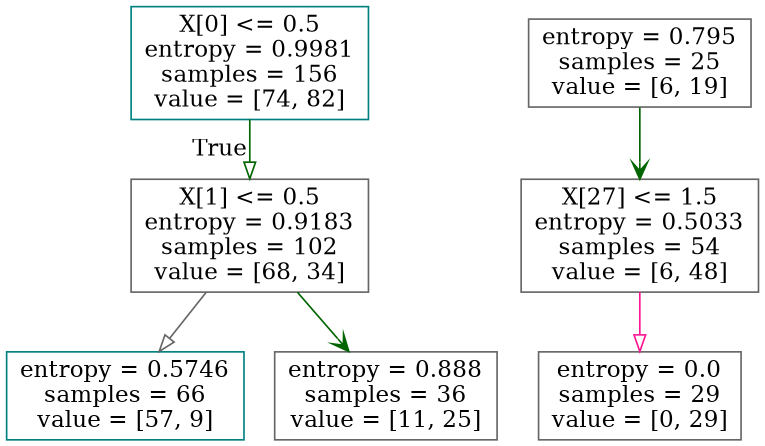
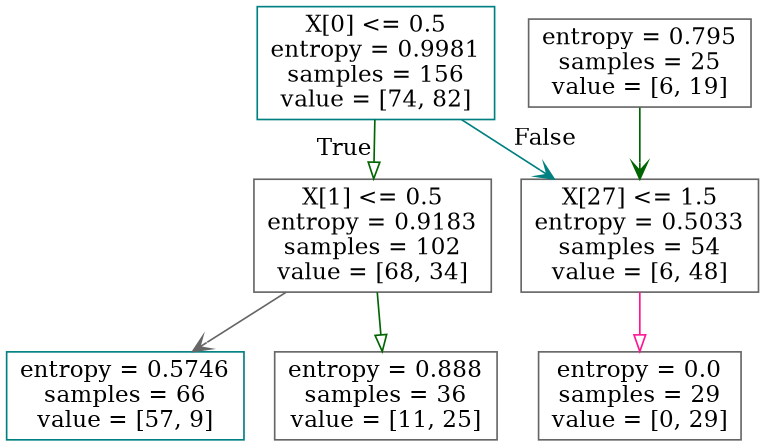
edge "X[0] <= 0.5 entropy = 0.9981 samples = 156 value = [74, 82]" -> "X[27] <= 1.5 entropy = 0.5033 samples = 54 value = [6, 48]": added
edge "X[1] <= 0.5 entropy = 0.9183 samples = 102 value = [68, 34]" -> "entropy = 0.5746 samples = 66 value = [57, 9]": arrowhead onormal -> vee
edge "X[1] <= 0.5 entropy = 0.9183 samples = 102 value = [68, 34]" -> "entropy = 0.888 samples = 36 value = [11, 25]": arrowhead vee -> onormal
